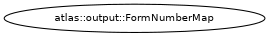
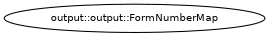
node "atlas::output::FormNumberMap": label "atlas::output::FormNumberMap" -> "output::output::FormNumberMap"
